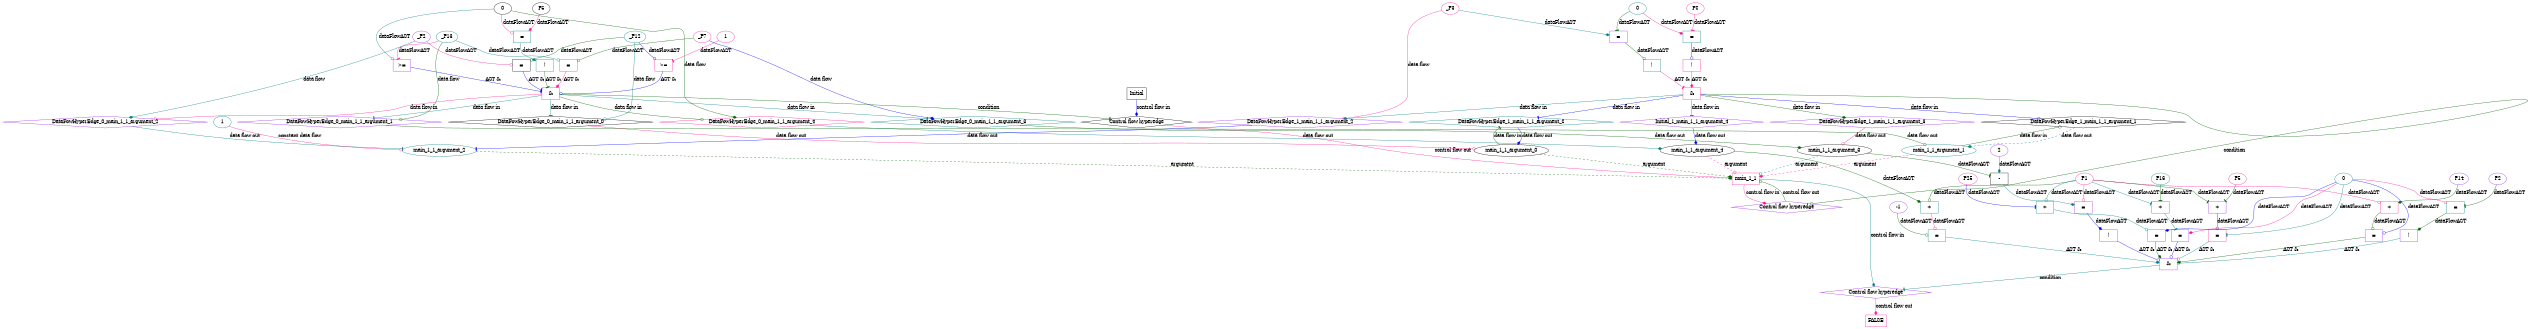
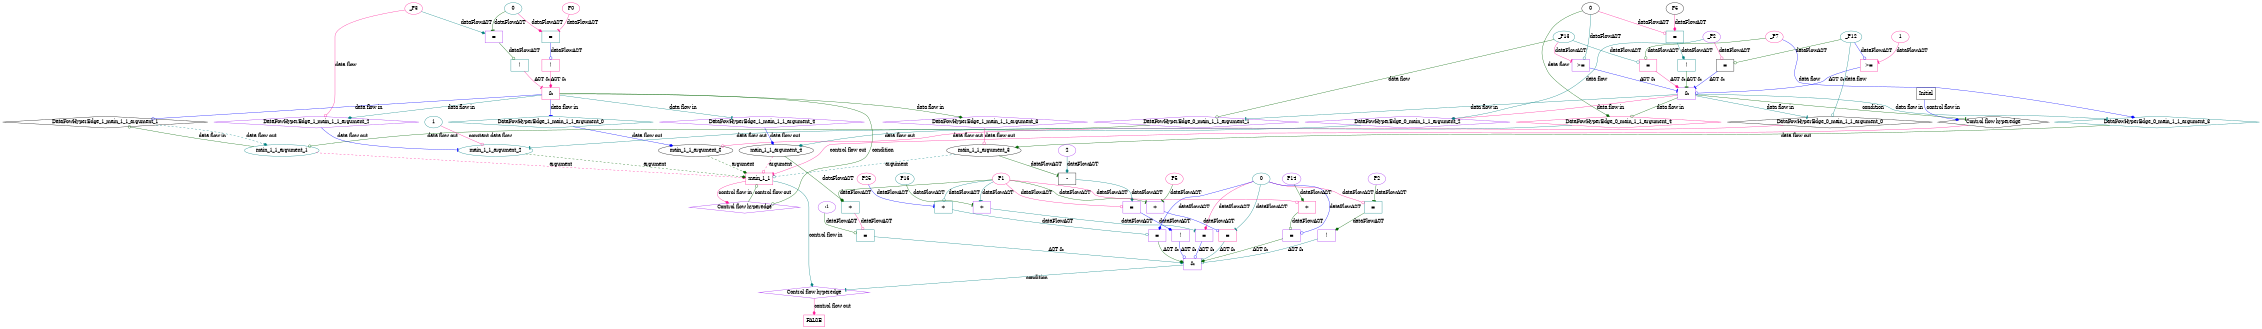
node "Initial_1_main_1_1_argument_4": label "Initial_1_main_1_1_argument_4" -> "DataFowHyperEdge_1_main_1_1_argument_4"
edge "main_1_1_argument_0" -> "DataFowHyperEdge_1_main_1_1_argument_0": removed, label "data flow in"
